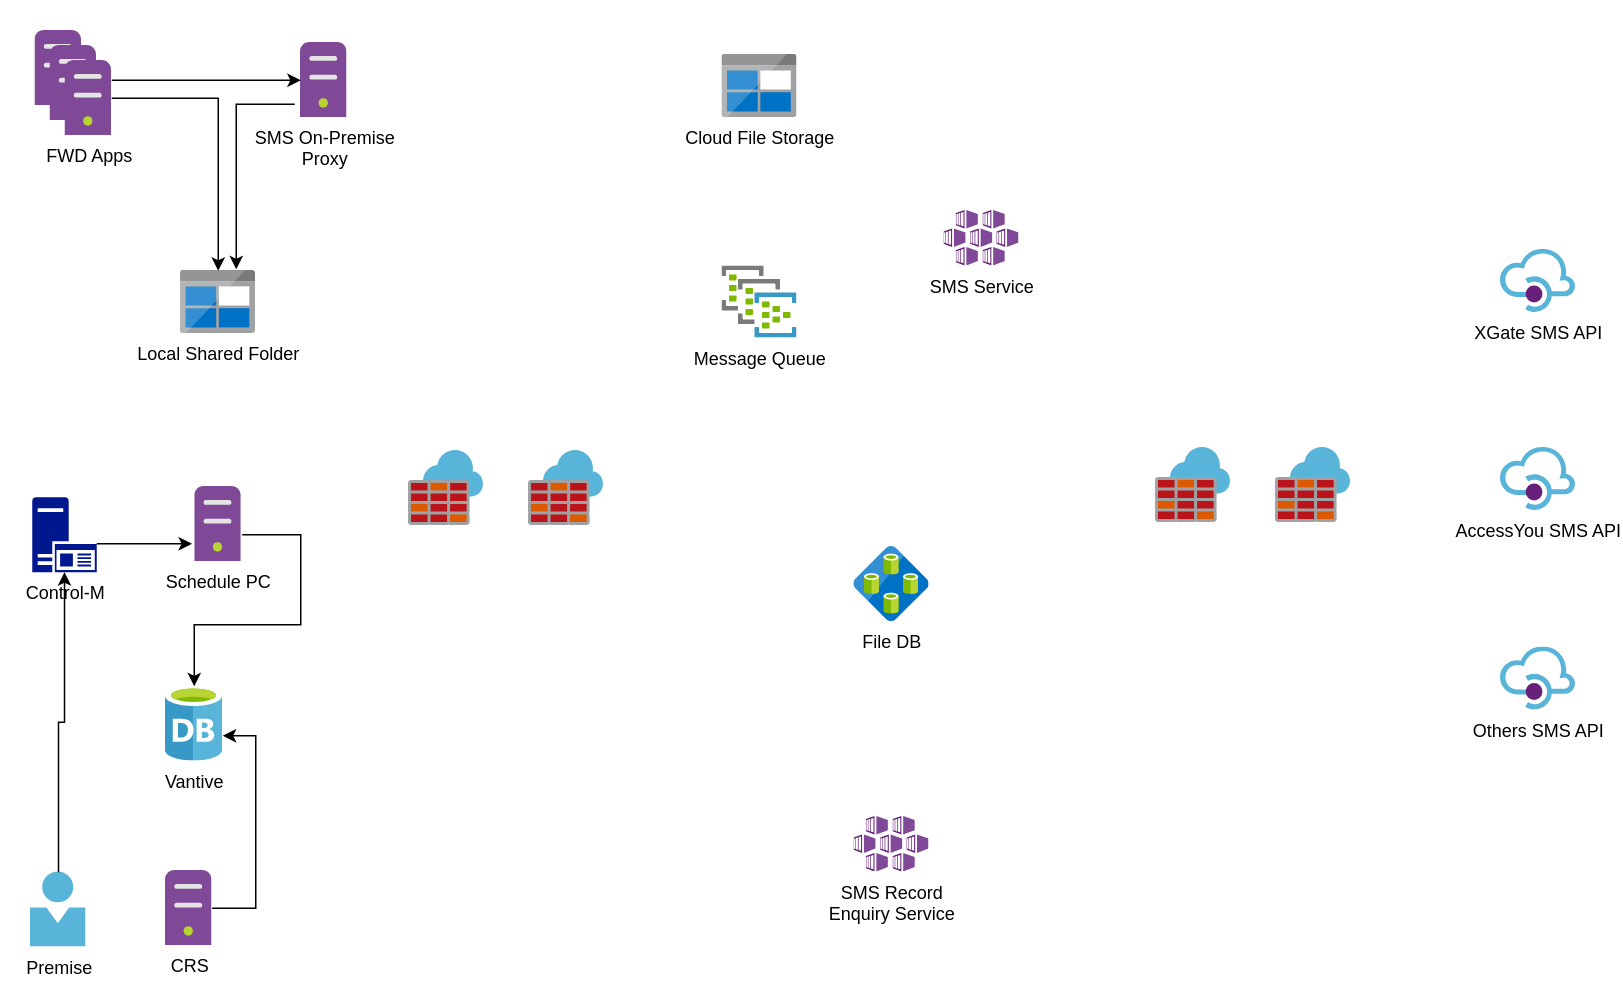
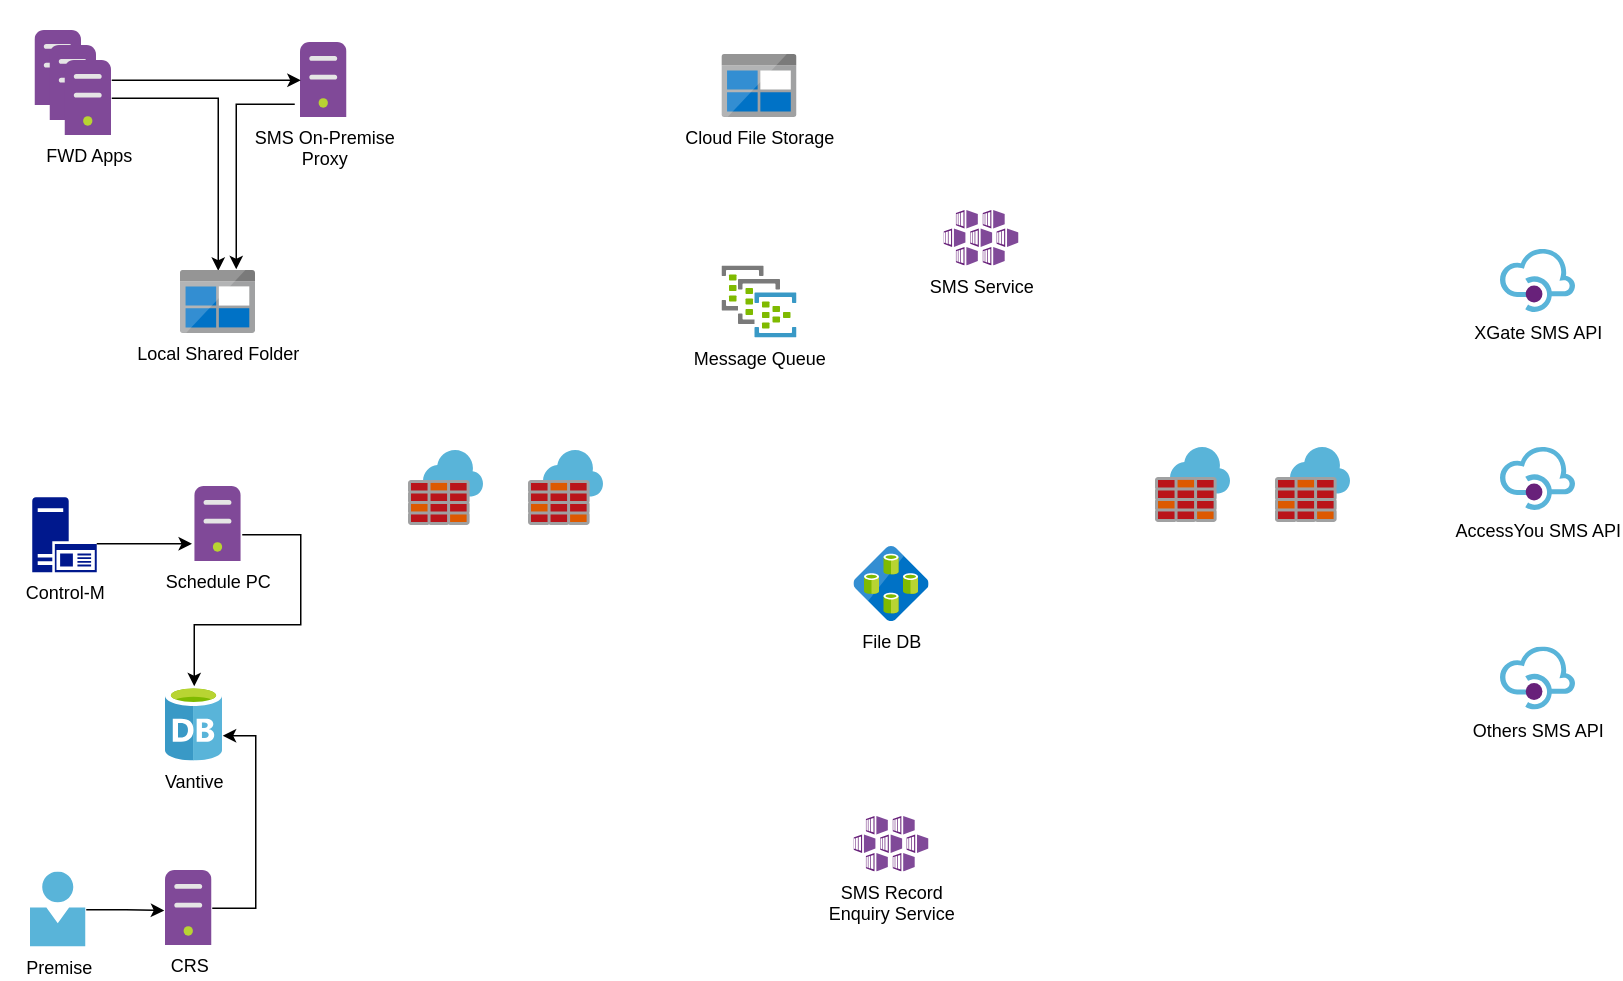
edge "Premise" -> "Control-M": now "Premise" -> "CRS"
